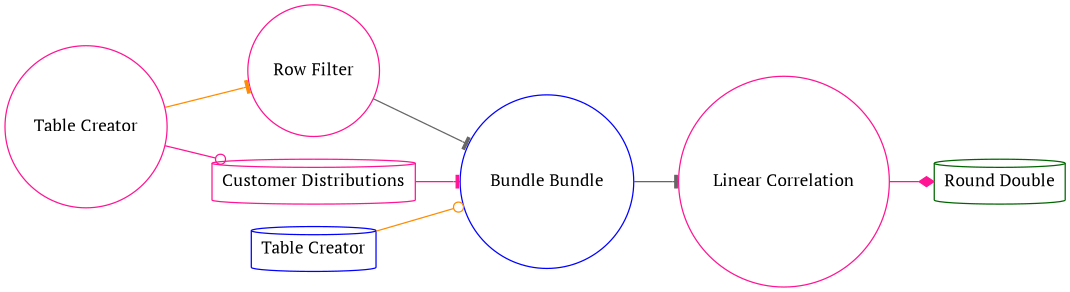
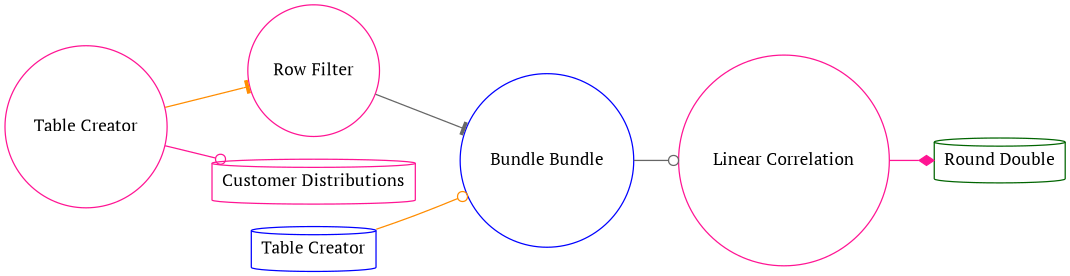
edge "Customer Distributions" -> "Bundle Bundle": removed
edge "Bundle Bundle" -> "Linear Correlation": arrowhead tee -> odot
